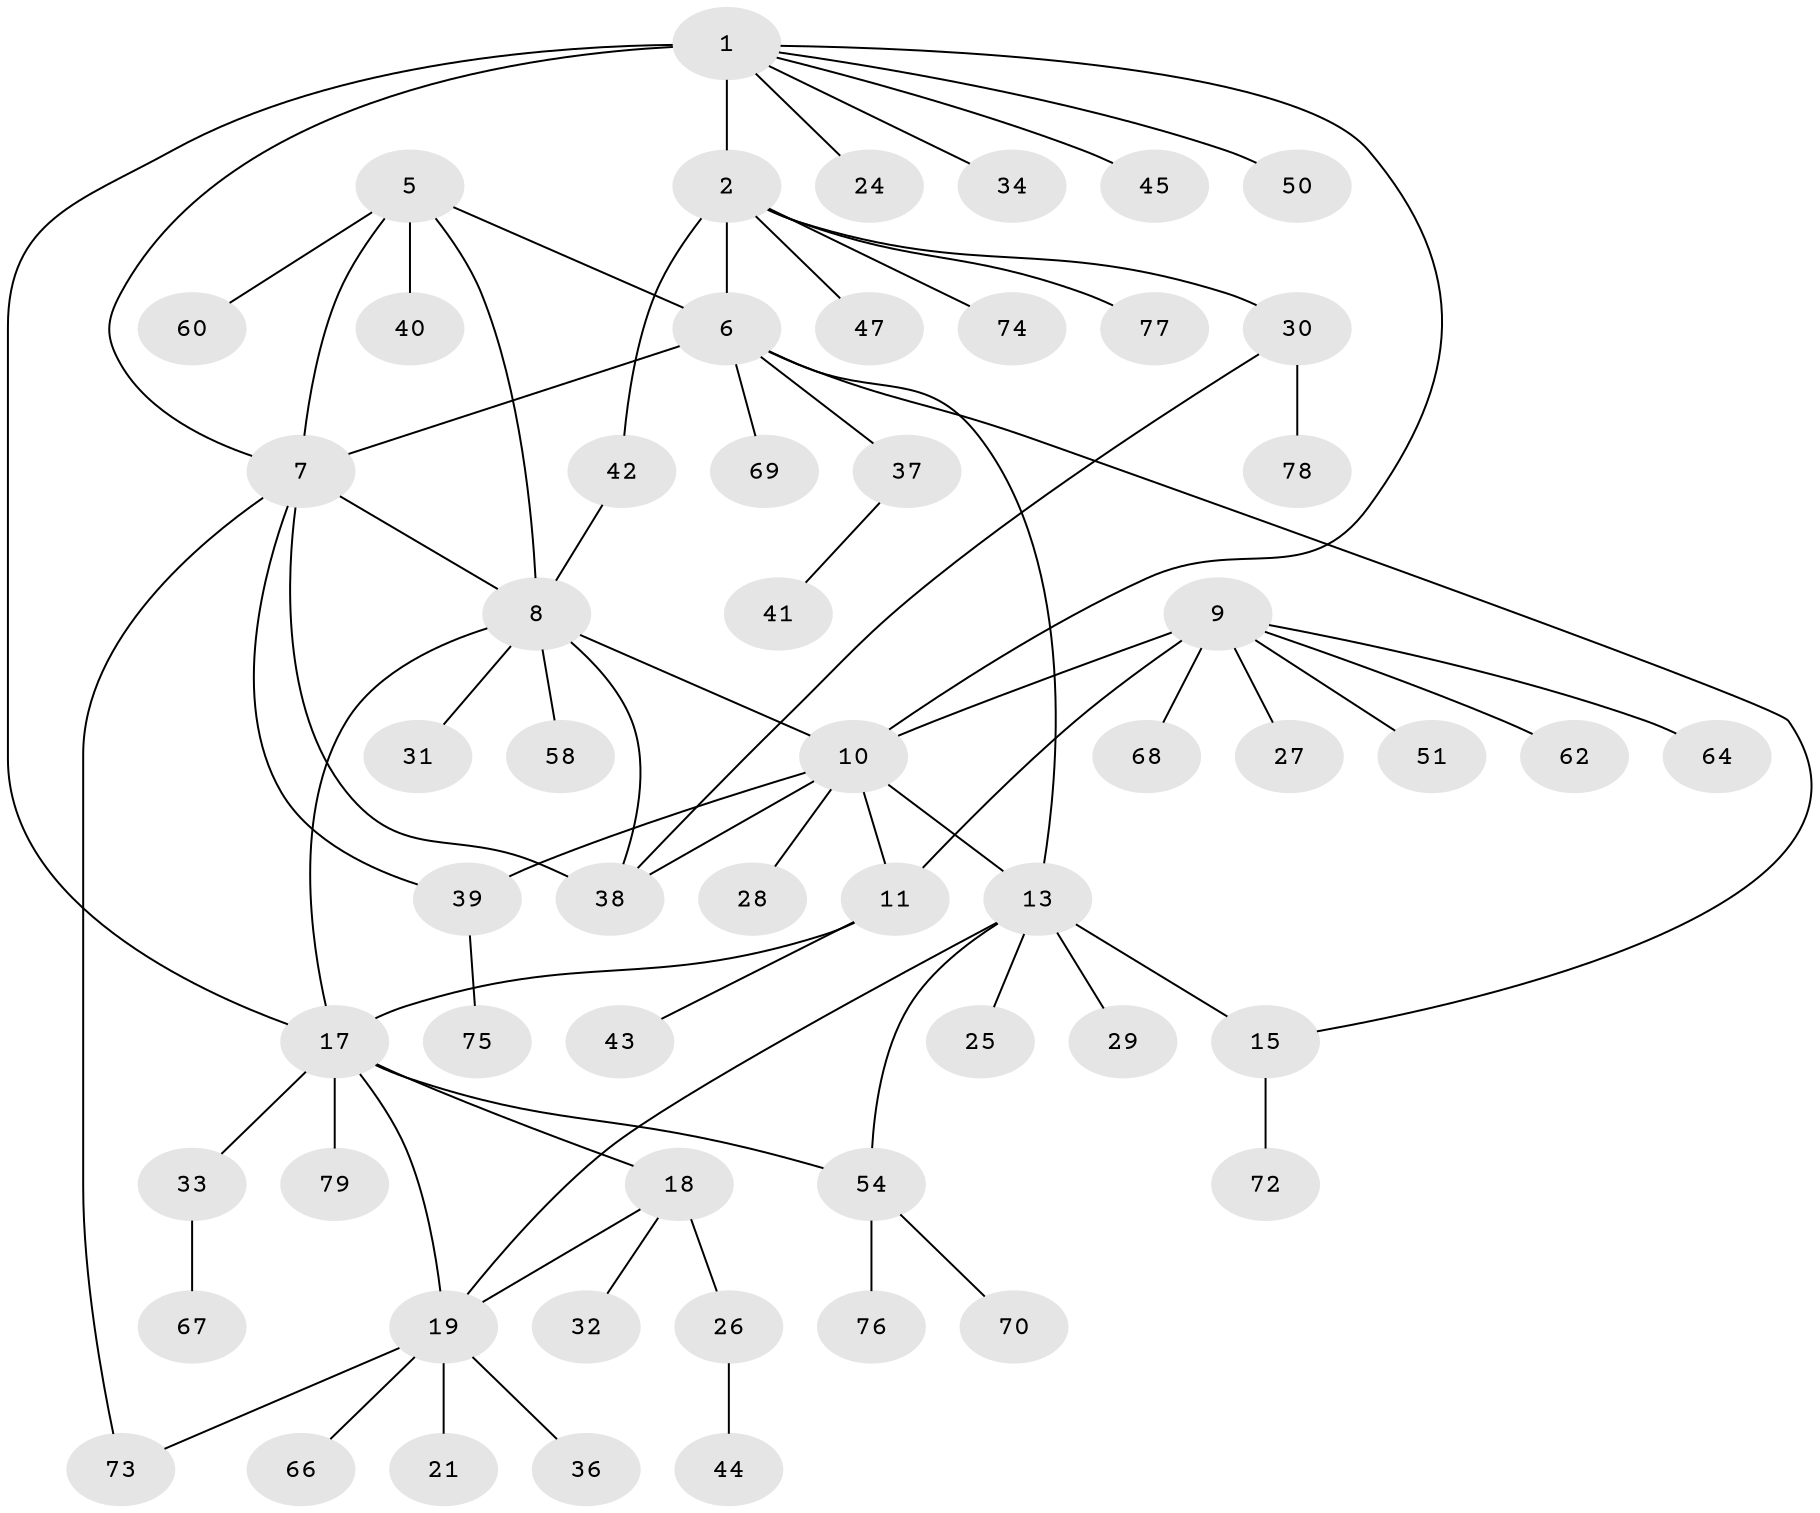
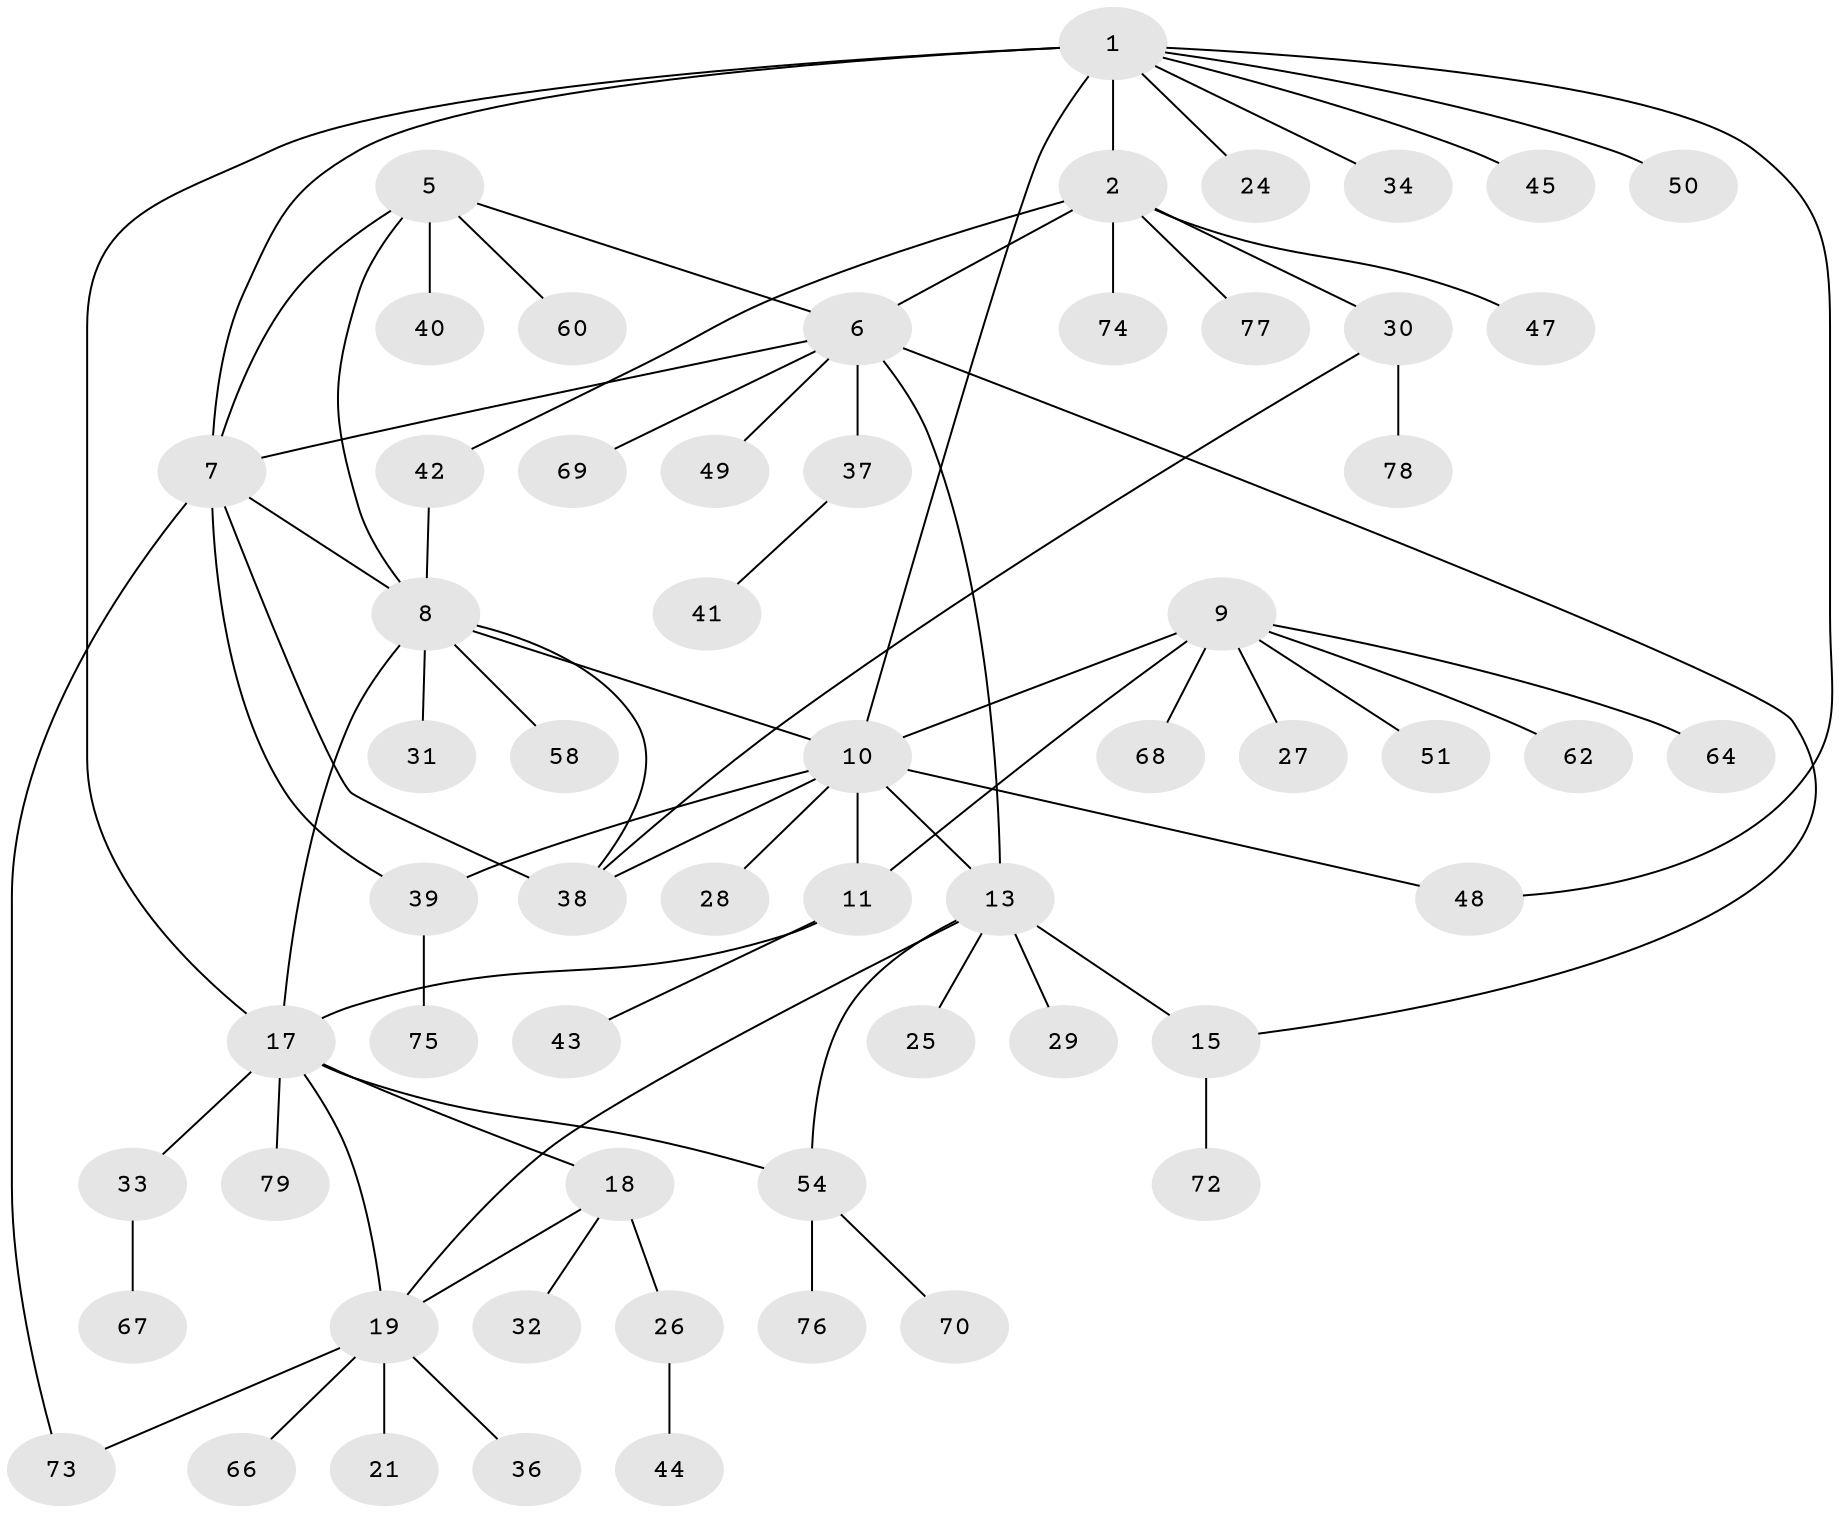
node "49": added
node "48": added
